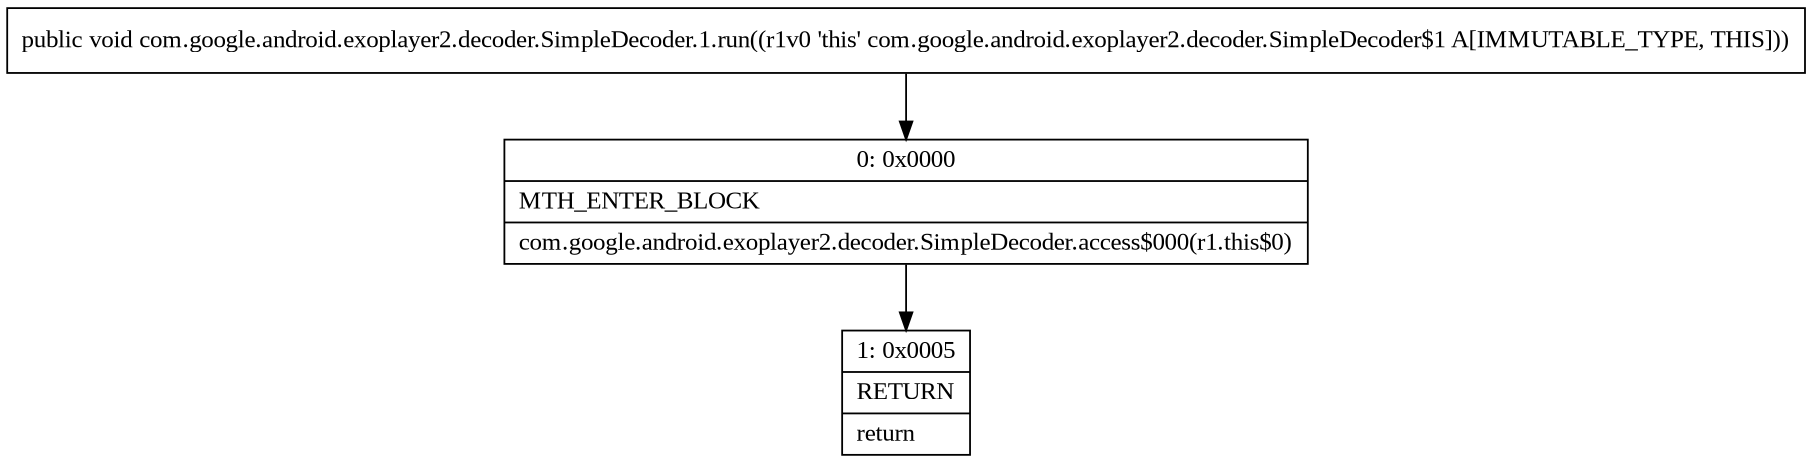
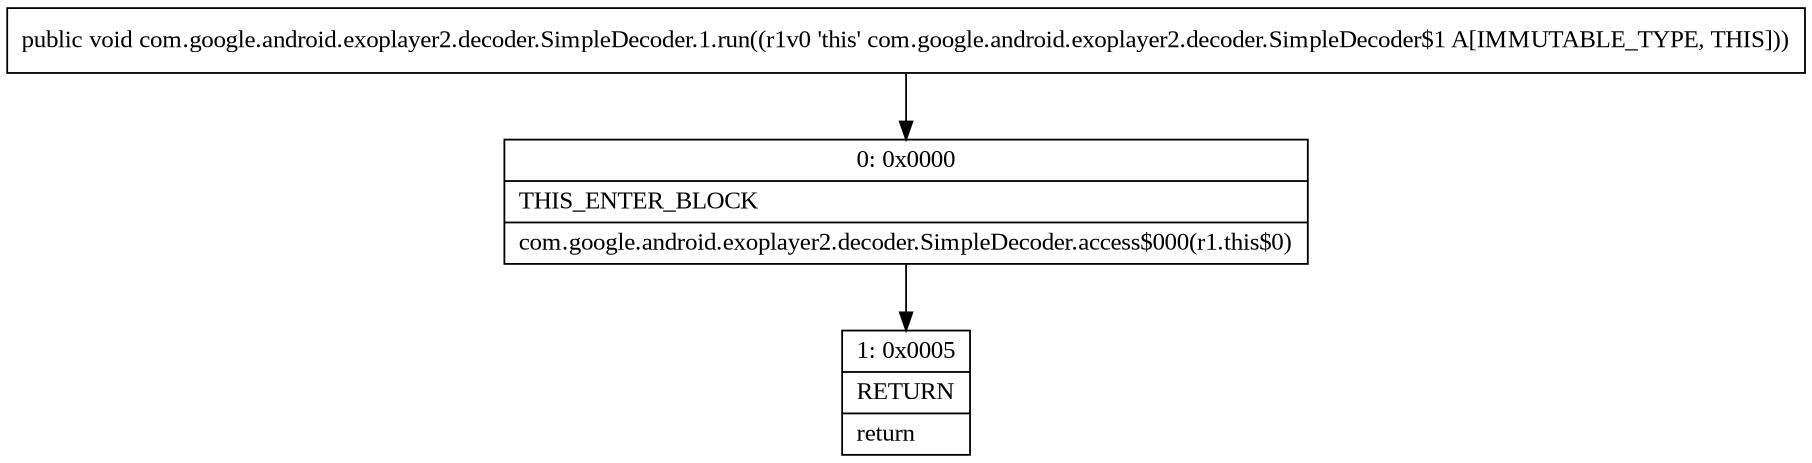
node "0: 0x0000": text "MTH_ENTER_BLOCK" -> "THIS_ENTER_BLOCK"
